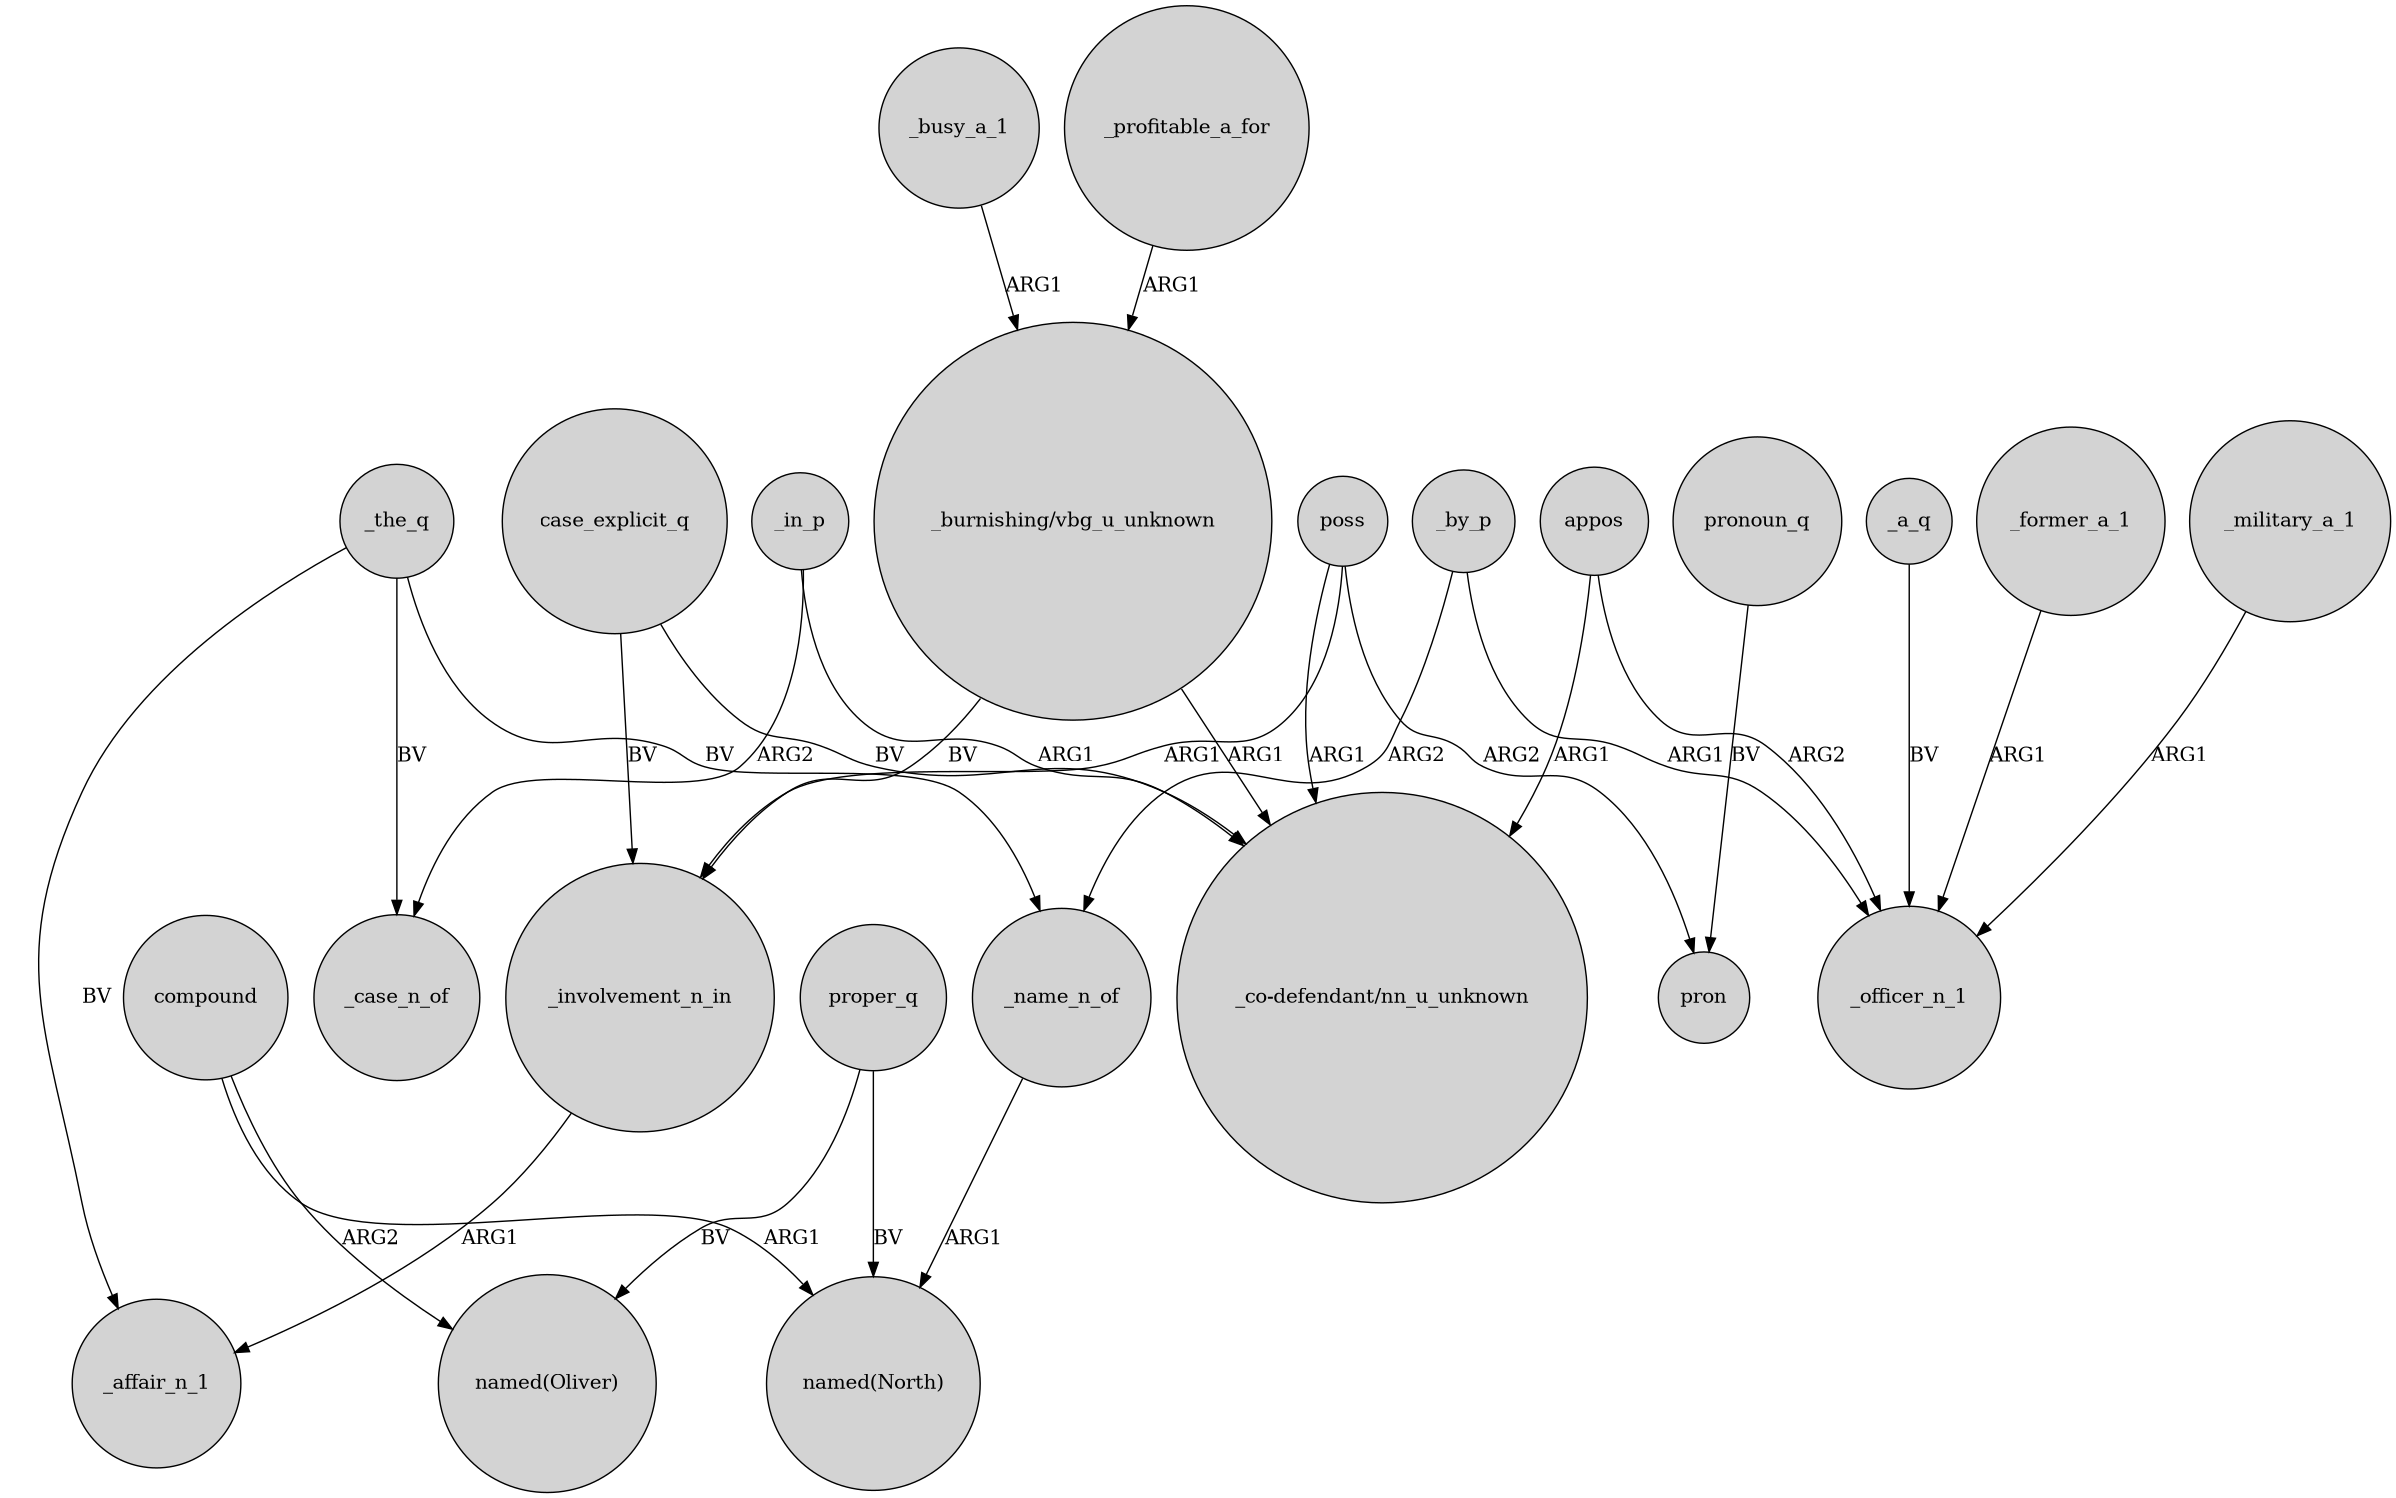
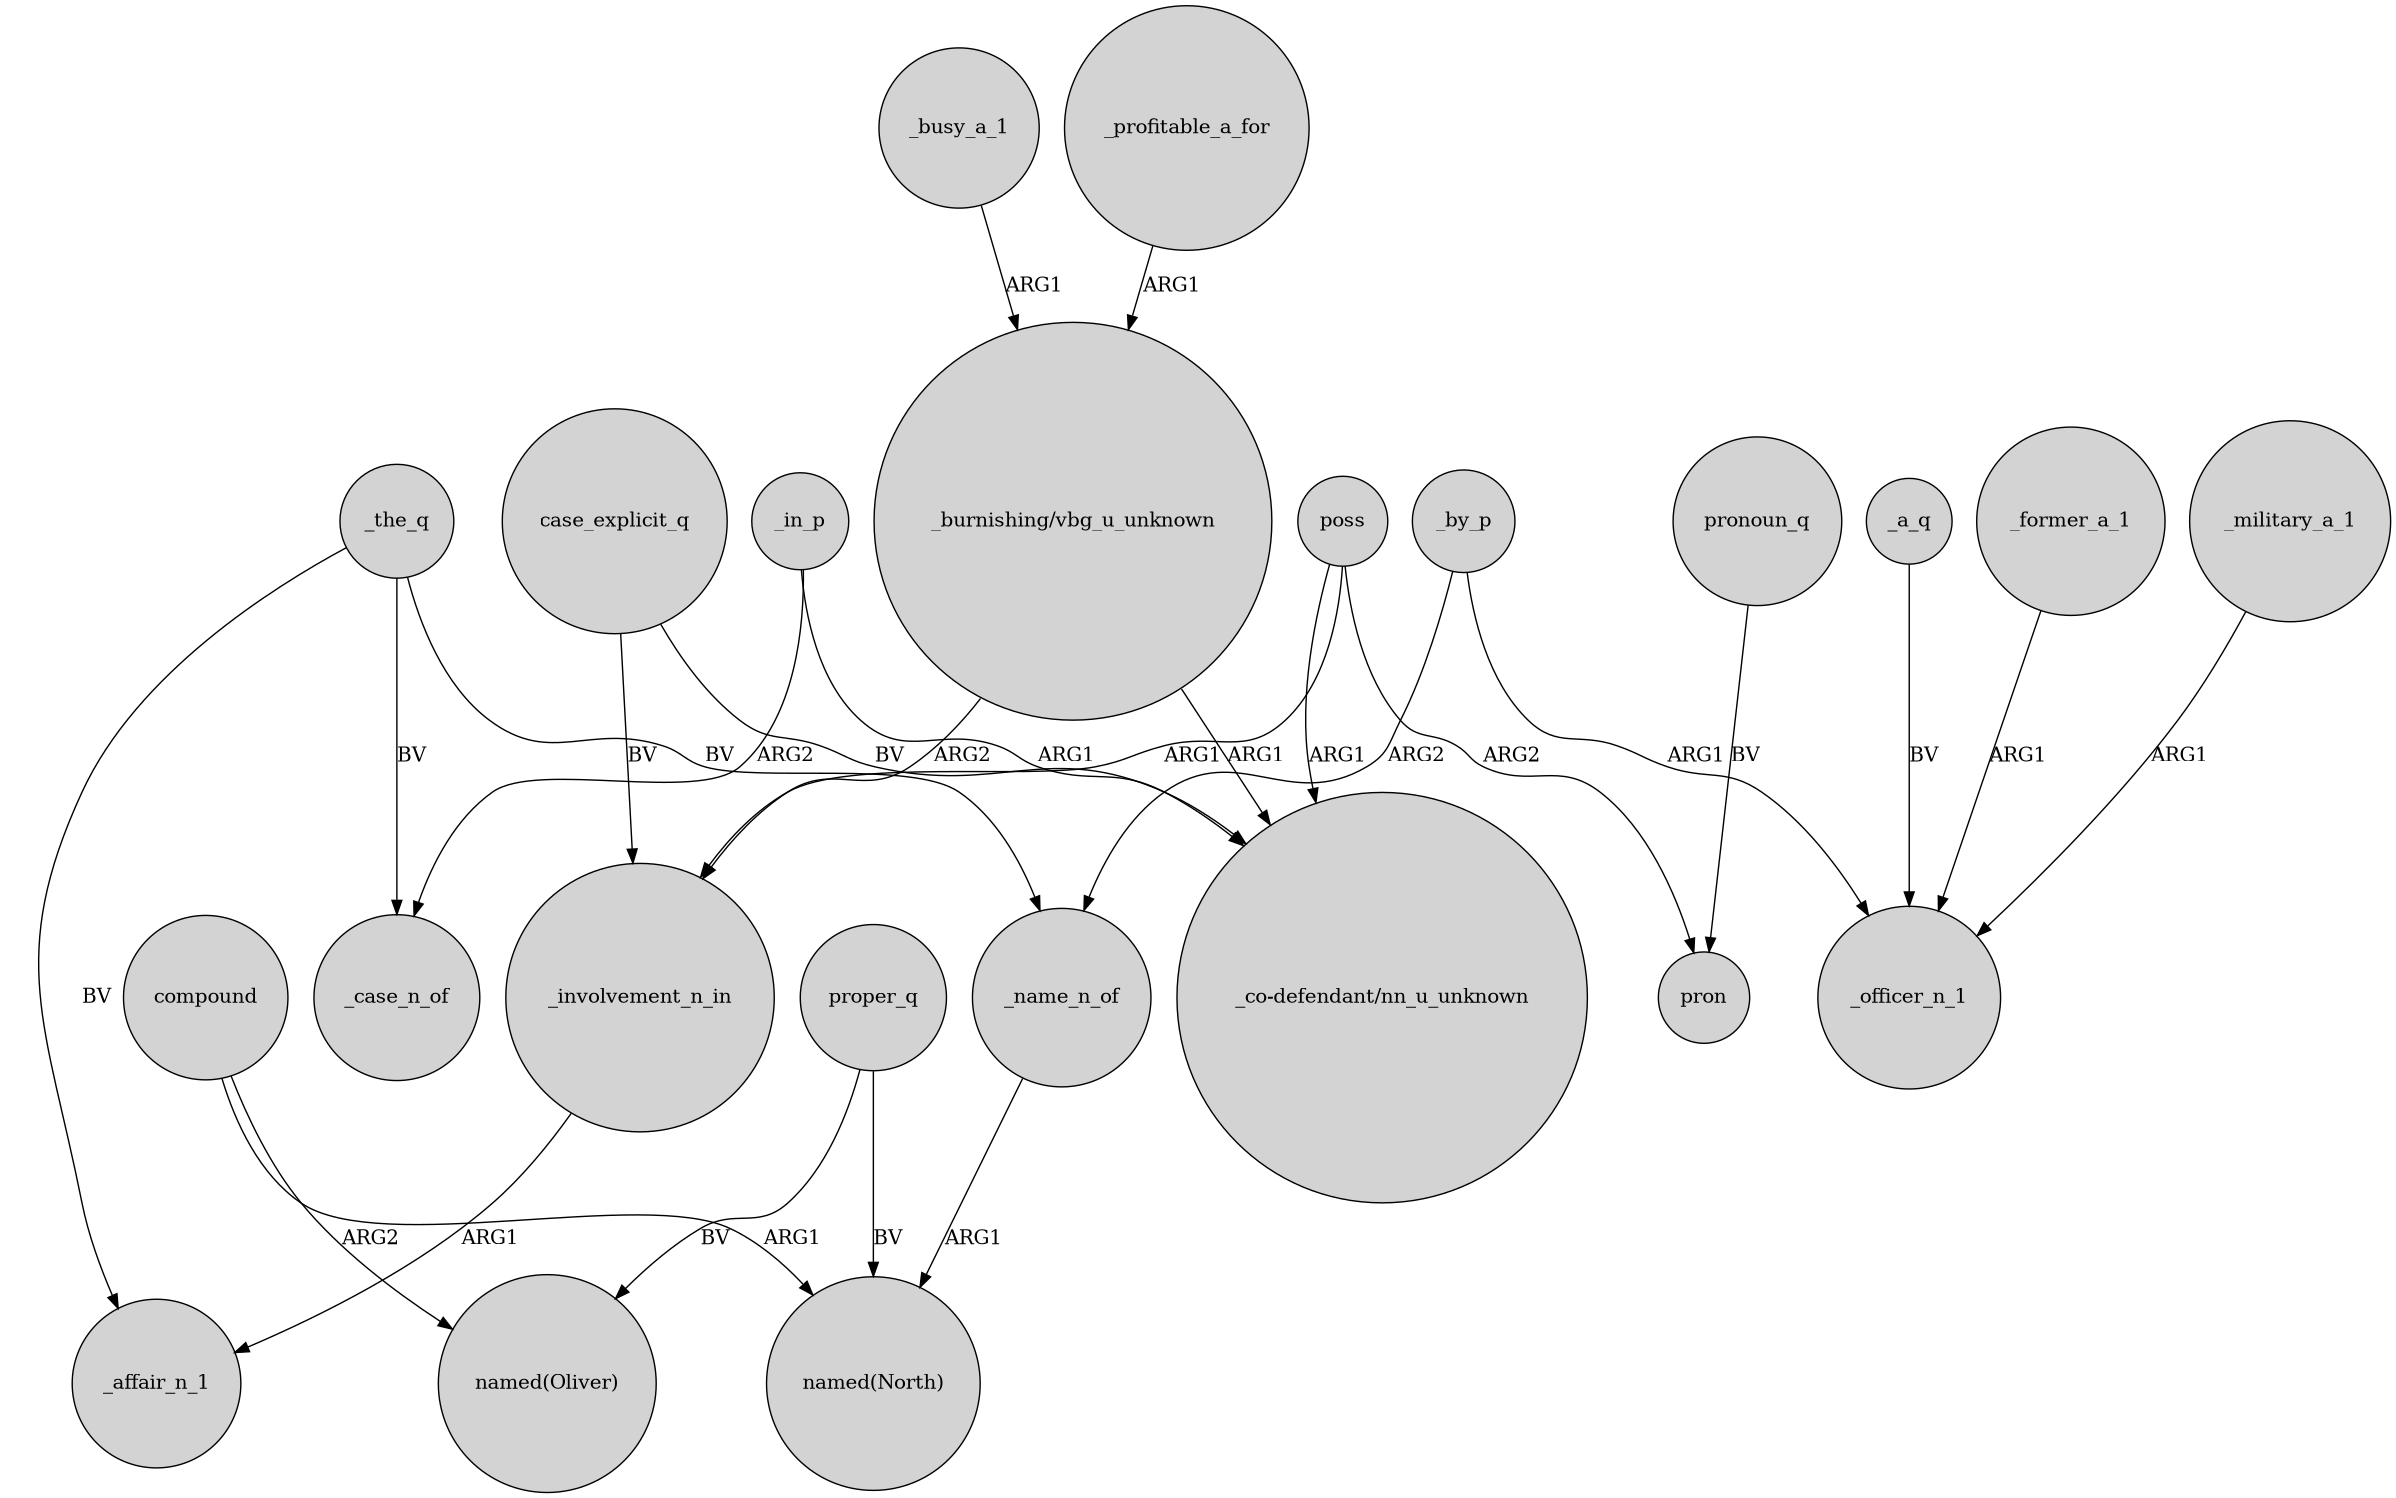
node "appos": removed
edge "_burnishing/vbg_u_unknown" -> "_involvement_n_in": label "BV" -> "ARG2"
